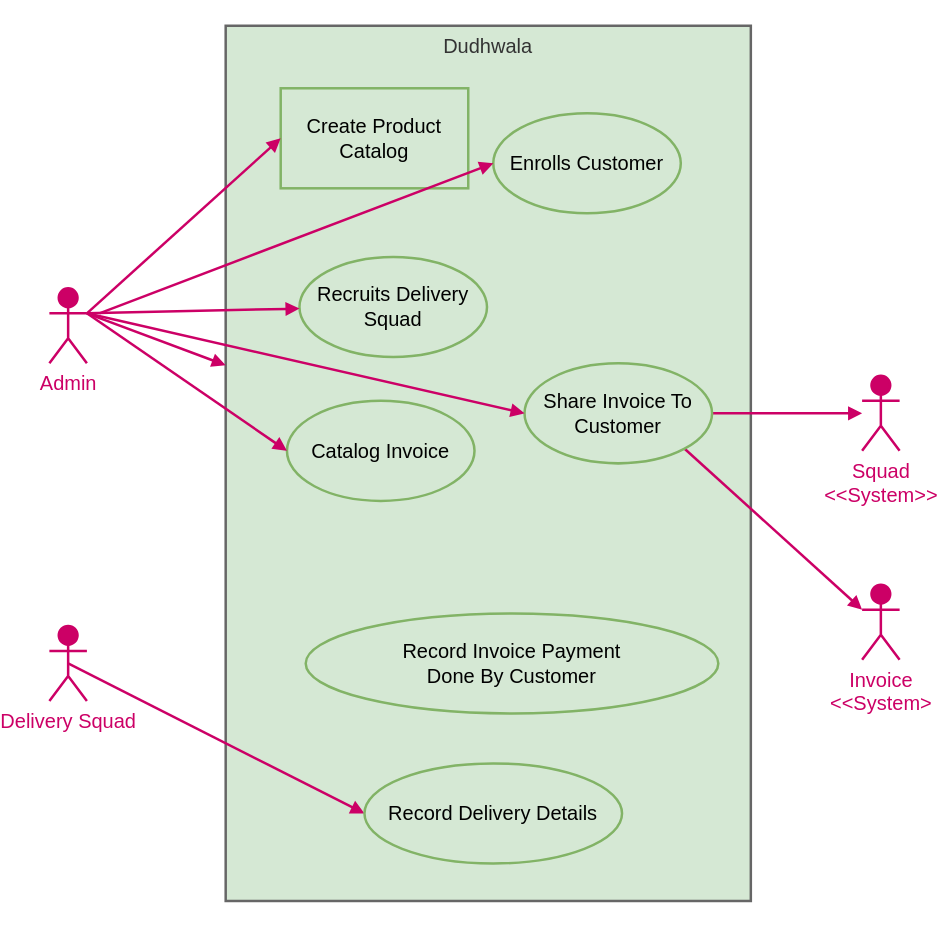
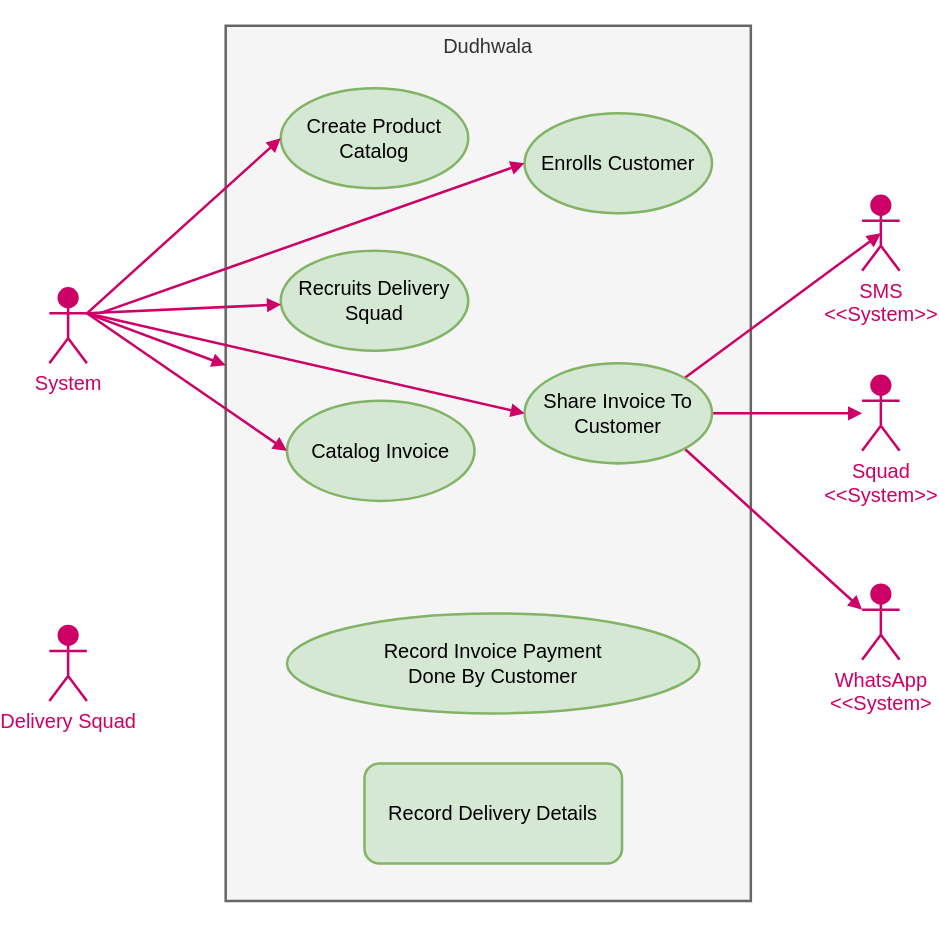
node "Create Product Catalog": shape rectangle -> ellipse
node "Enrolls Customer": moved (587, 163) -> (618, 163)
node "SMS <<System>>": added
node "Recruits Delivery Squad": moved (393, 307) -> (374, 301)
edge "Share Invoice To Customer" -> "SMS <<System>>": added
node "Admin": label "Admin" -> "System"
node "Dudhwala": fillcolor #d5e8d4 -> #f5f5f5
node "Record Invoice Payment Done By Customer": moved (512, 663) -> (493, 663)
node "Invoice <<System>": label "Invoice <<System>" -> "WhatsApp <<System>"
edge "Delivery Squad" -> "Record Delivery Details": removed
node "Record Delivery Details": shape ellipse -> rounded rectangle
